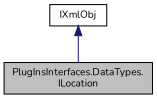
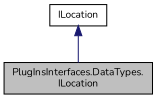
node "IXmlObj": label "IXmlObj" -> "ILocation"
